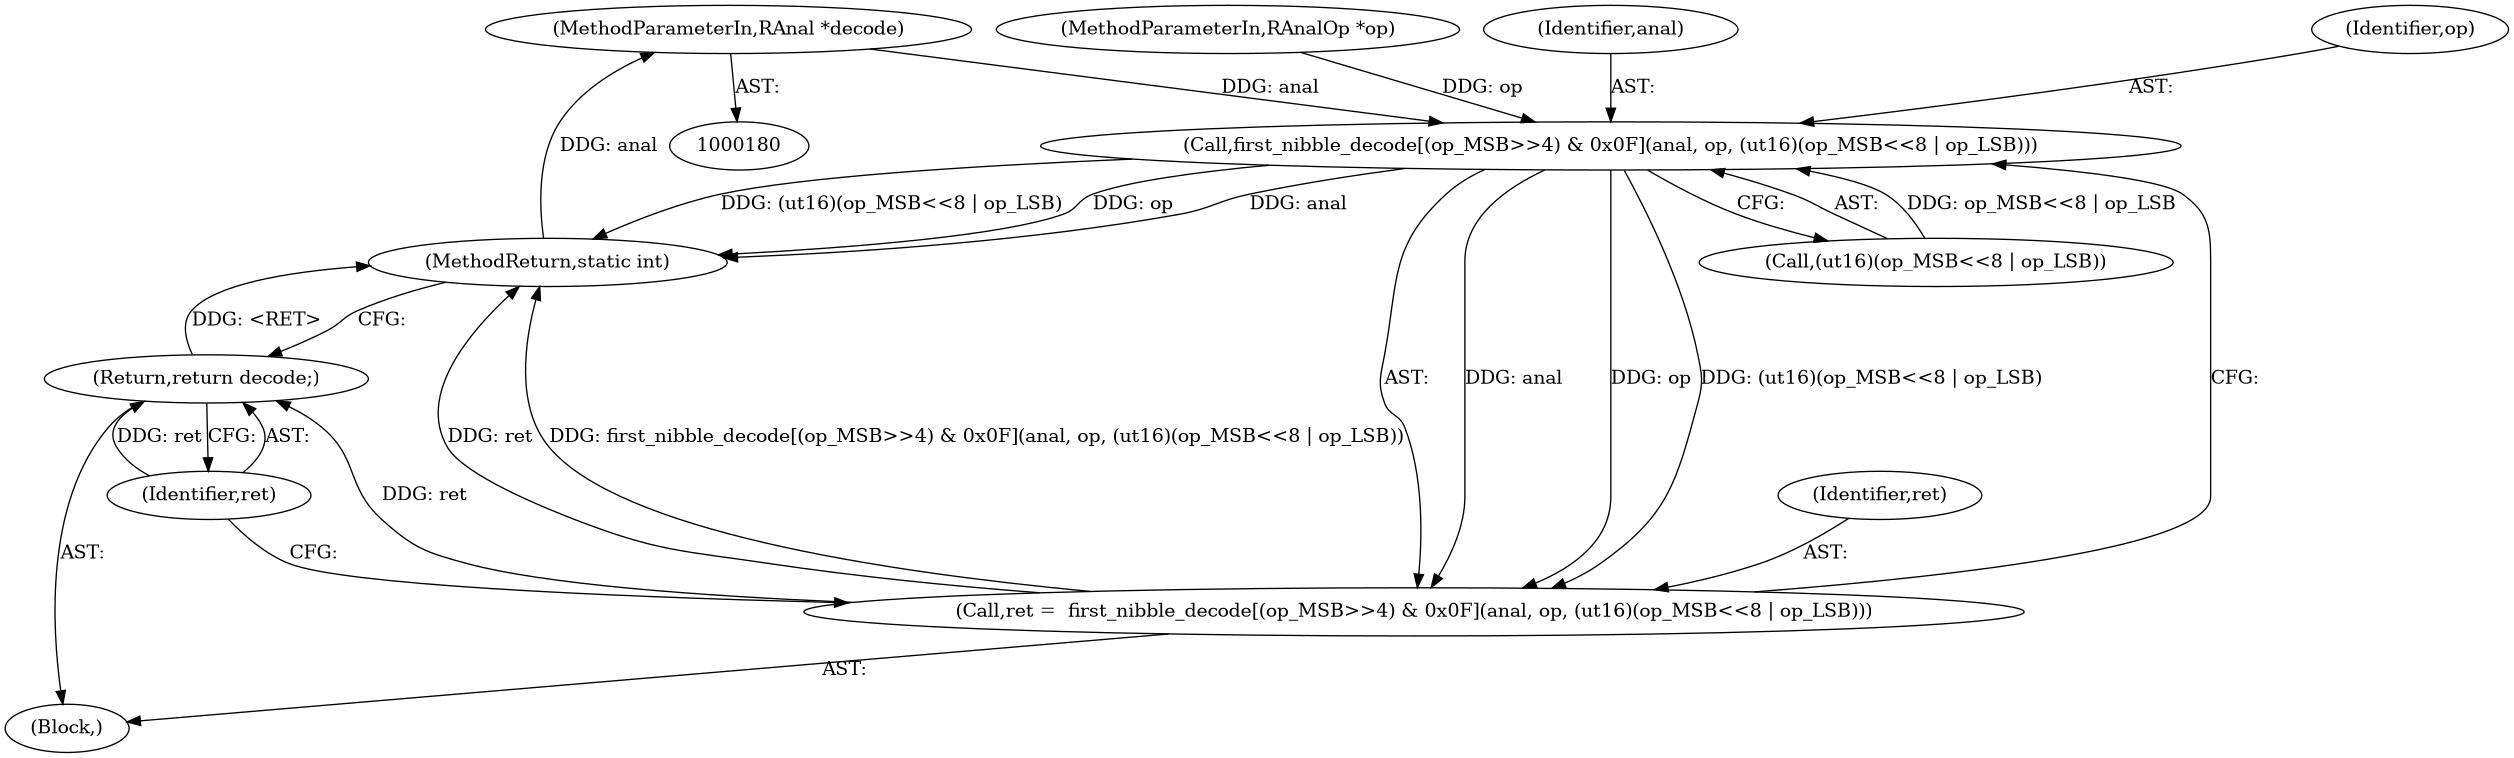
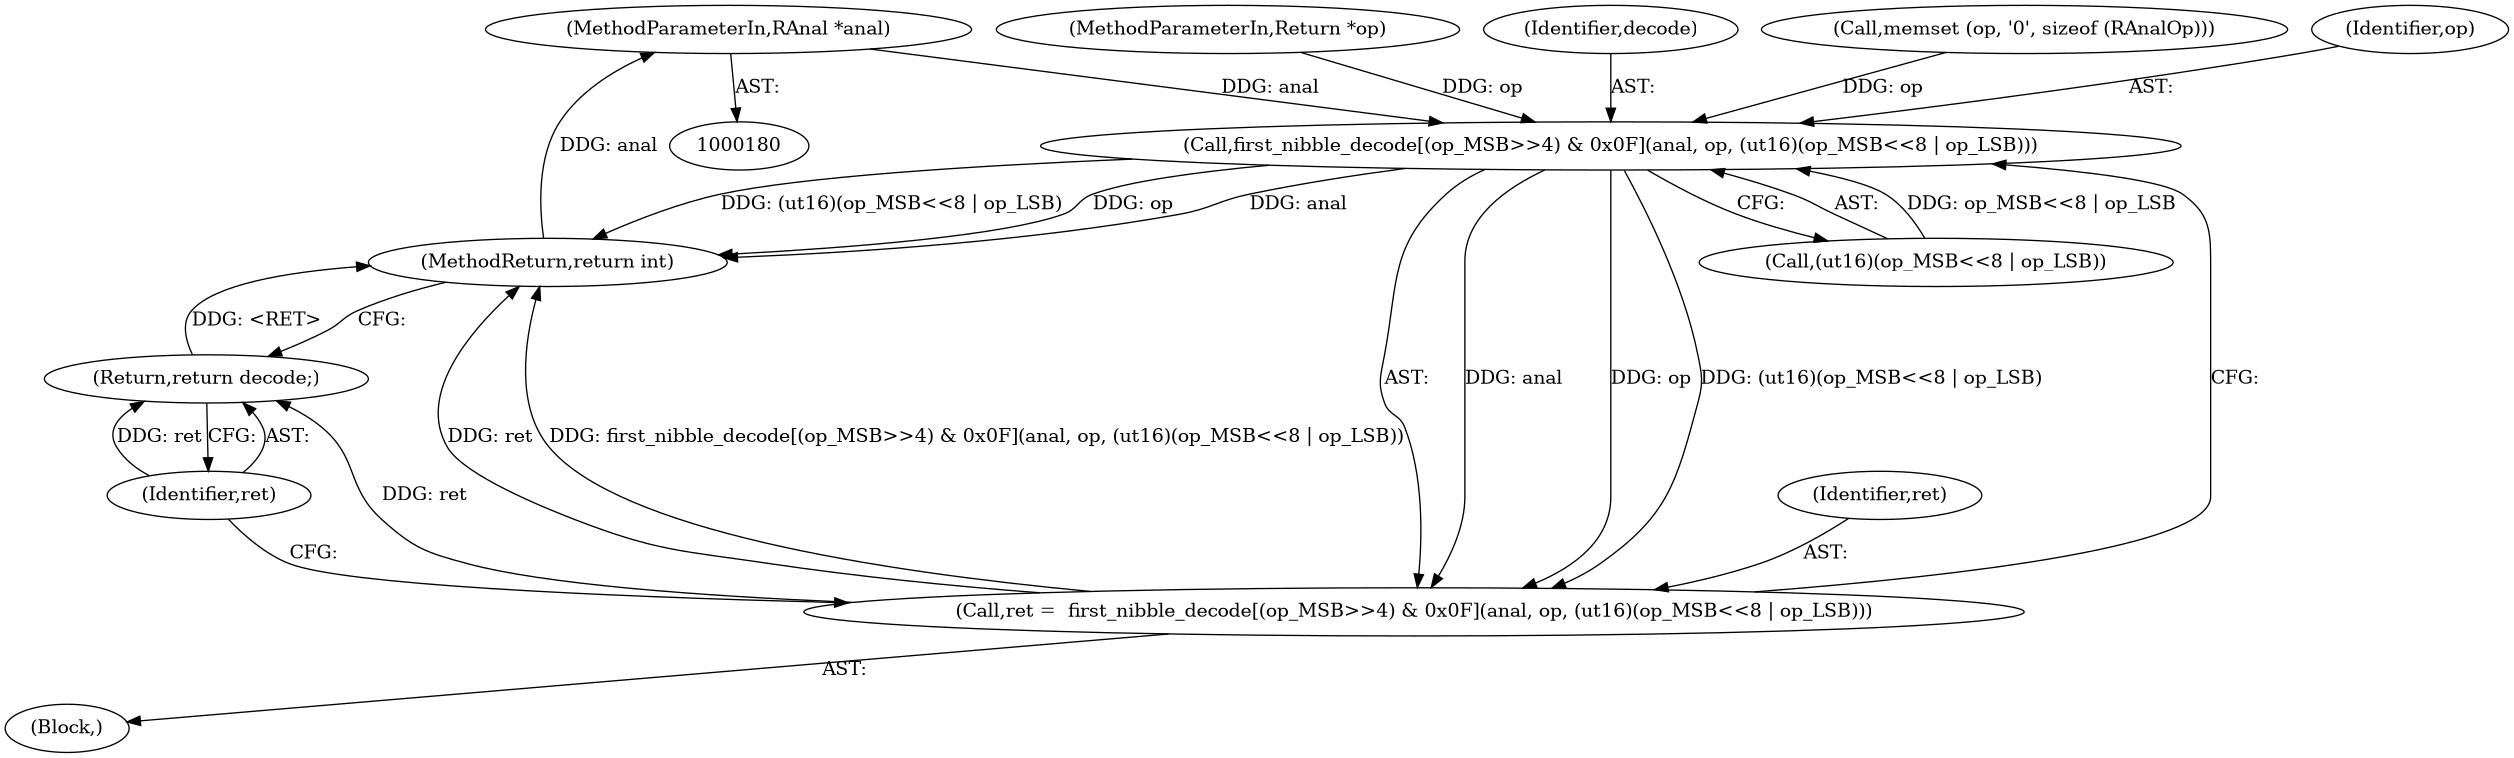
node "(MethodParameterIn,RAnal *decode)": label "(MethodParameterIn,RAnal *decode)" -> "(MethodParameterIn,RAnal *anal)"
node "(MethodParameterIn,RAnalOp *op)": label "(MethodParameterIn,RAnalOp *op)" -> "(MethodParameterIn,Return *op)"
node "(Identifier,anal)": label "(Identifier,anal)" -> "(Identifier,decode)"
node "(Call,memset (op, '0', sizeof (RAnalOp)))": added
node "(MethodReturn,static int)": label "(MethodReturn,static int)" -> "(MethodReturn,return int)"
edge "(Return,return decode;)" -> "(Block,)": removed, label "AST:"
